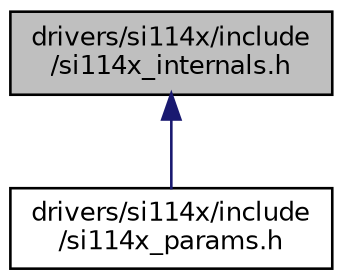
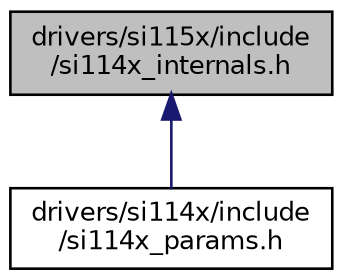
node "drivers/si114x/include /si114x_internals.h": label "drivers/si114x/include /si114x_internals.h" -> "drivers/si115x/include /si114x_internals.h"
